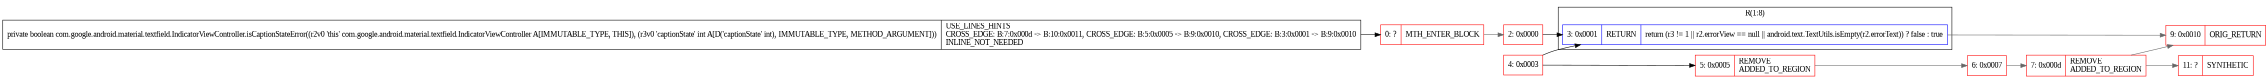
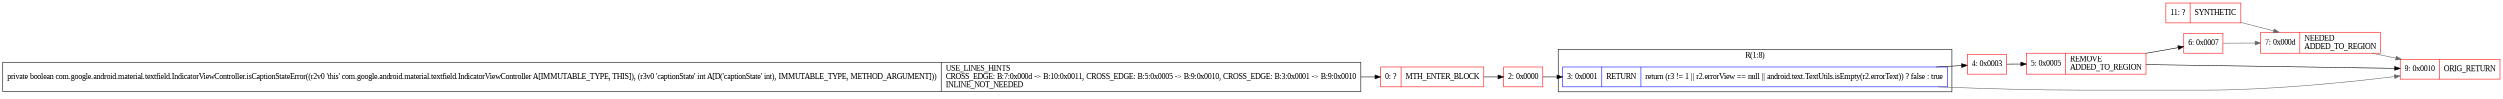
edge "0: ?" -> "2: 0x0000": color gray40 -> black
edge "4: 0x0003" -> "3: 0x0001": reversed
node "7: 0x000d": text "REMOVE" -> "NEEDED"
edge "5: 0x0005" -> "6: 0x0007": color gray40 -> black
edge "7: 0x000d" -> "11: ?": reversed
edge "5: 0x0005" -> "9: 0x0010": added
